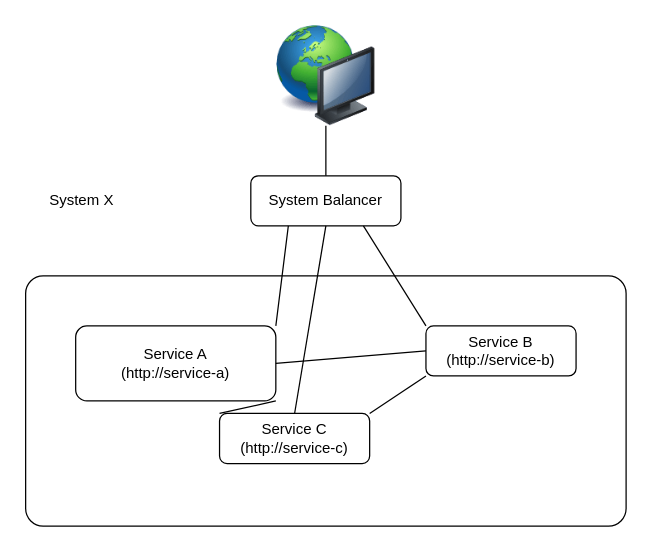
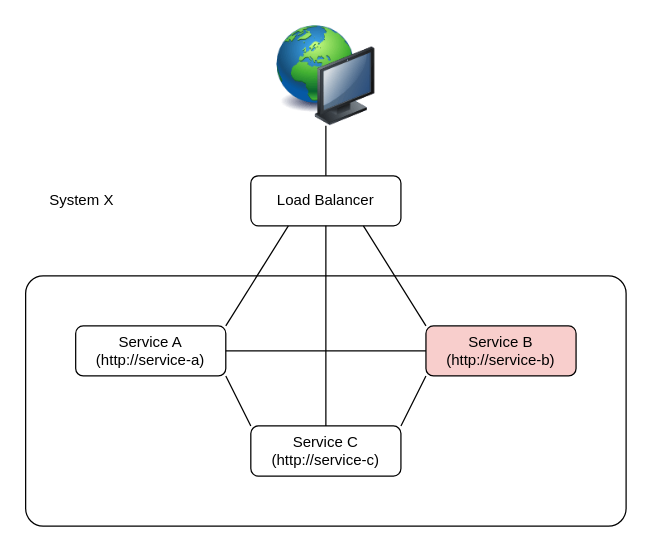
node "System Balancer": label "System Balancer" -> "Load Balancer"
node "Service B (http://service-b)": fillcolor #ffffff -> #f8cecc
node "Service A (http://service-a)": size 200x75 -> 150x50
node "Service C (http://service-c)": moved (294, 438) -> (326, 451)
